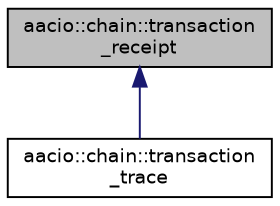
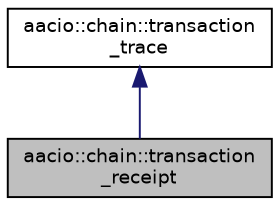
edge "aacio::chain::transaction _trace" -> "aacio::chain::transaction _receipt": reversed
